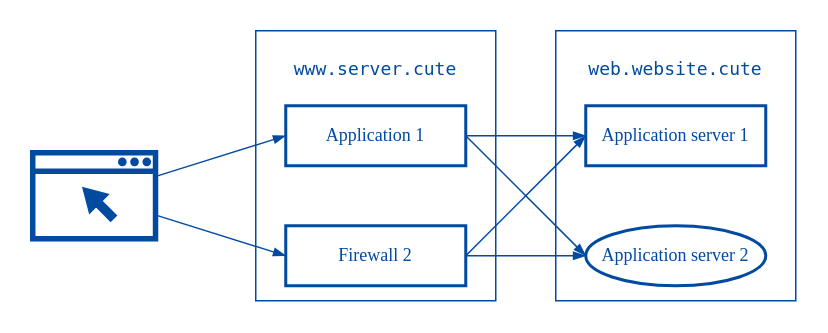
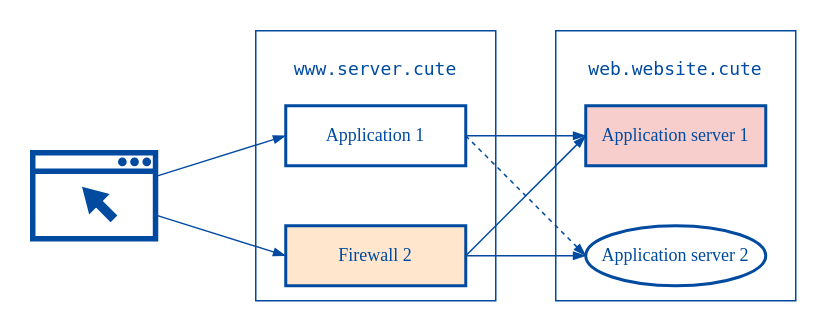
node "Application server 1": fillcolor #ffffff -> #f8cecc
edge "Application 1" -> "Application server 2": style solid -> dashed
node "Firewall 2": fillcolor #ffffff -> #ffe6cc
